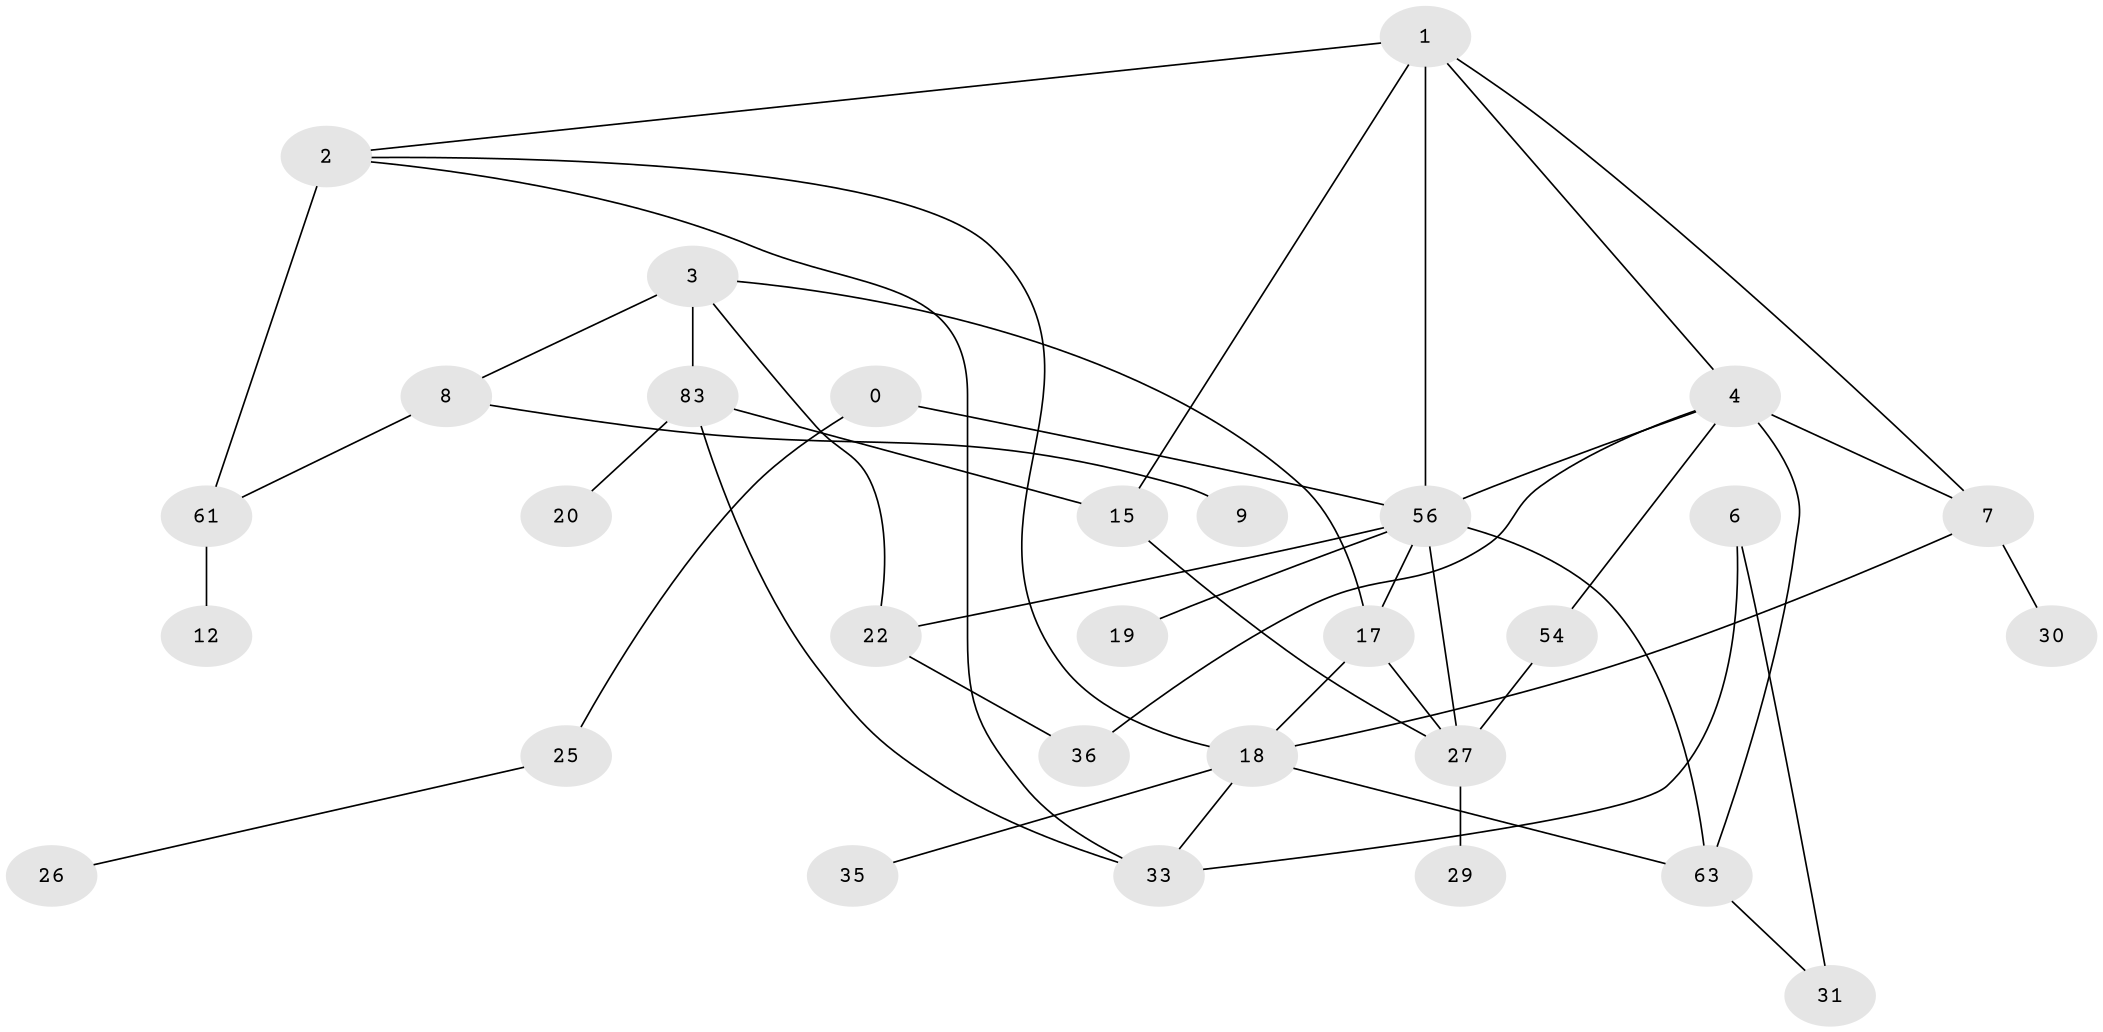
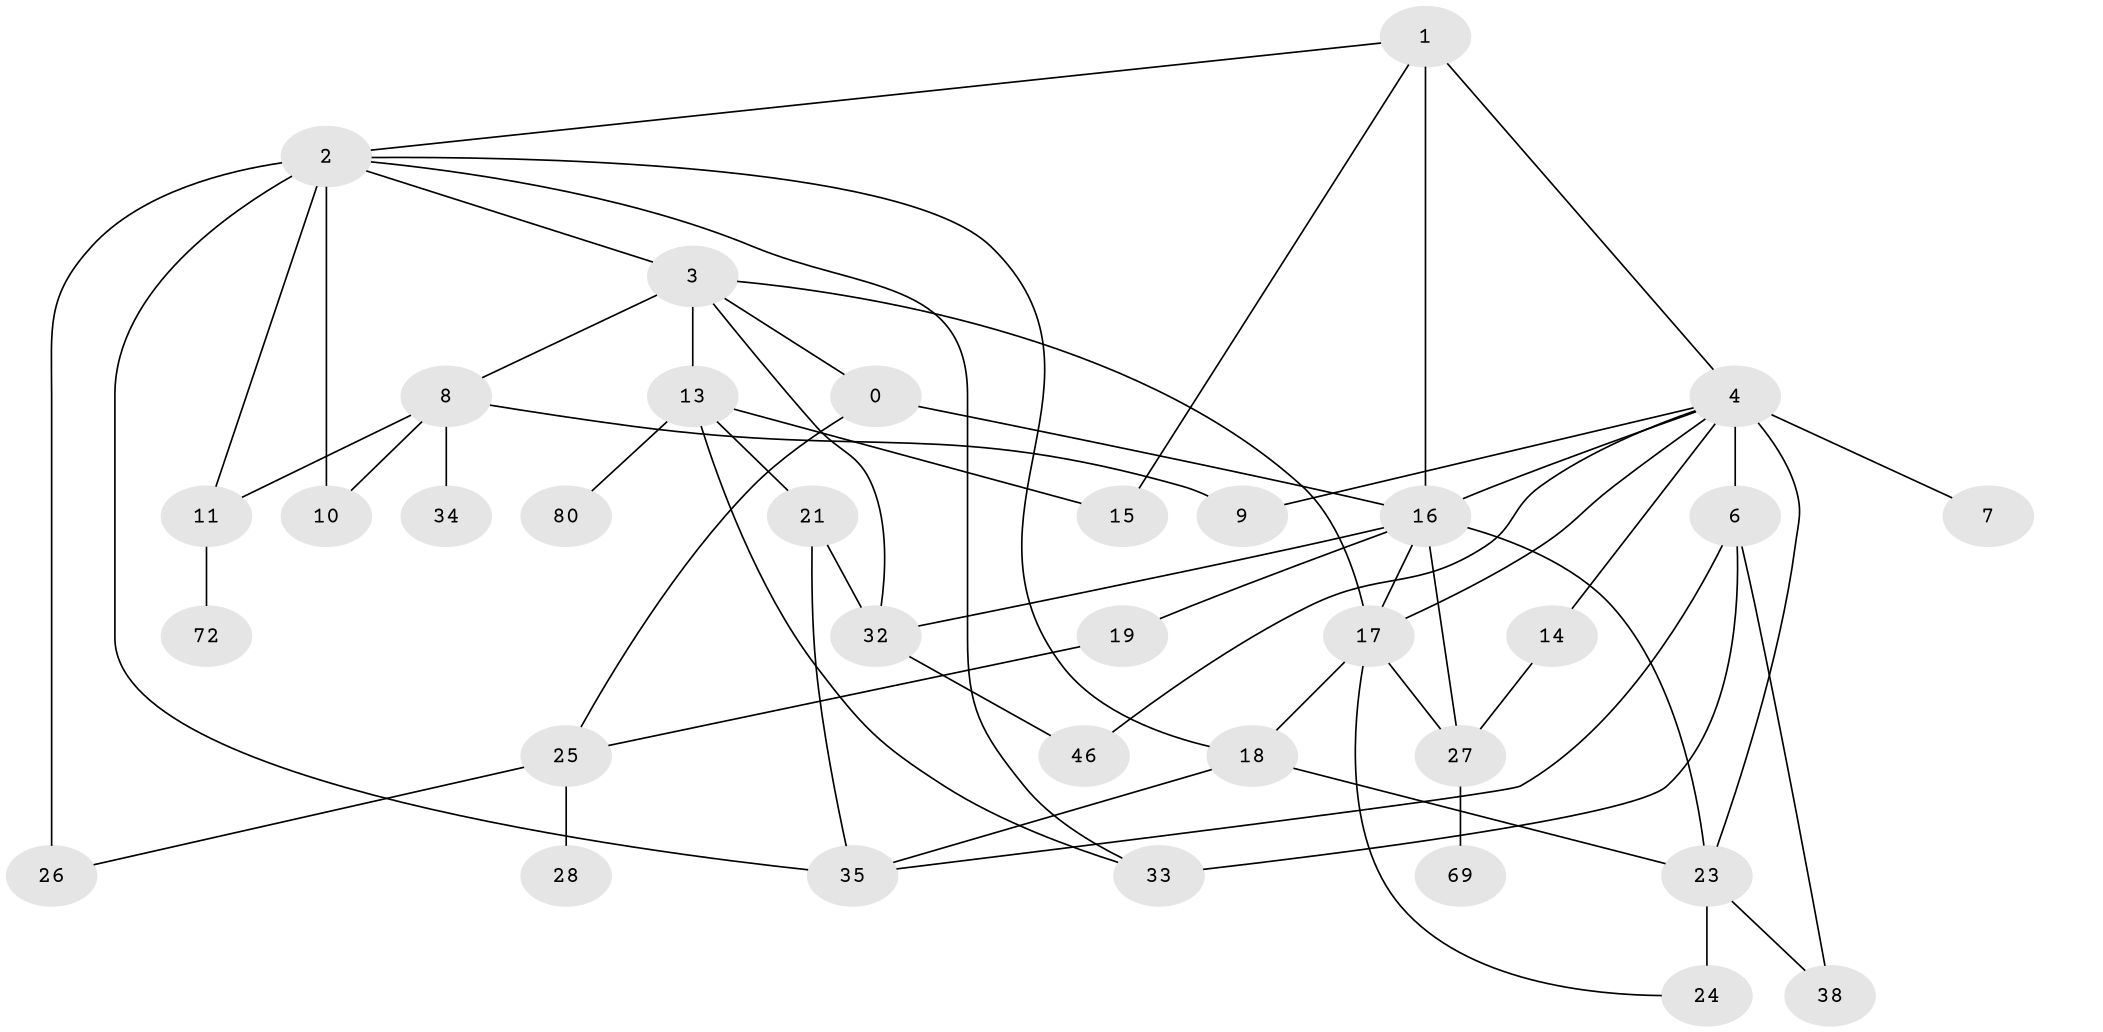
edge "2" -- "3": added
edge "1" -- "7": removed
edge "3" -- "0": added
node "83": label "83" -> "13"
edge "2" -- "26": added
edge "4" -- "9": added
edge "4" -- "6": added
node "61": label "61" -> "11"
node "10": added
node "34": added
node "20": label "20" -> "80"
node "21": added
node "56": label "56" -> "16"
edge "4" -- "17": added
node "12": label "12" -> "72"
node "22": label "22" -> "32"
node "54": label "54" -> "14"
node "30": removed
edge "15" -- "27": removed
edge "7" -- "18": removed
edge "19" -- "25": added
edge "2" -- "35": added
node "36": label "36" -> "46"
edge "6" -- "35": added
edge "18" -- "33": removed
node "28": added
node "29": label "29" -> "69"
node "63": label "63" -> "23"
node "24": added
node "31": label "31" -> "38"
